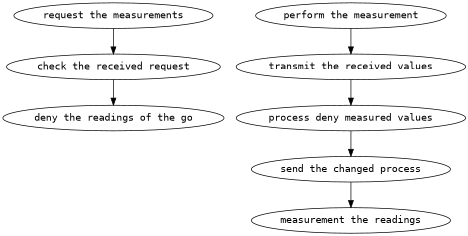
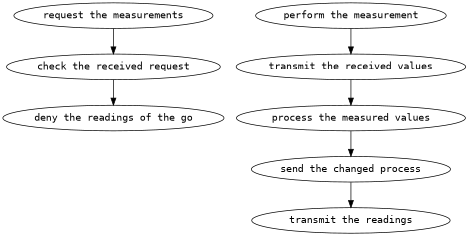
node "process deny measured values": label "process deny measured values" -> "process the measured values"
node "measurement the readings": label "measurement the readings" -> "transmit the readings"
